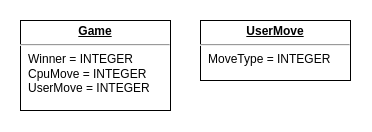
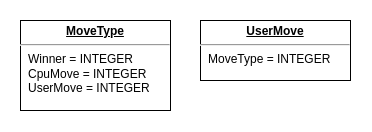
node "Game Winner = INTEGER CpuMove = INTEGER UserMove = INTEGER": label "Game Winner = INTEGER CpuMove = INTEGER UserMove = INTEGER" -> "MoveType Winner = INTEGER CpuMove = INTEGER UserMove = INTEGER"
